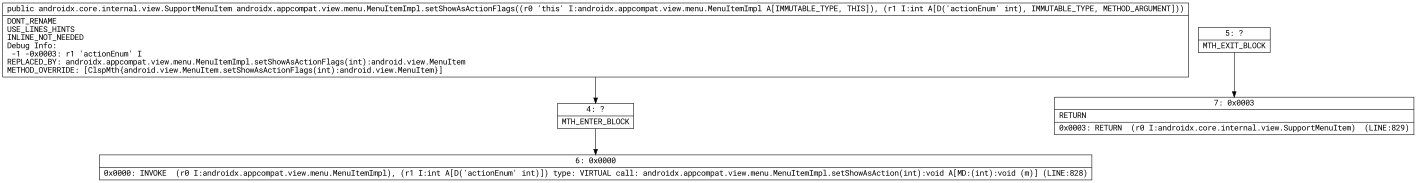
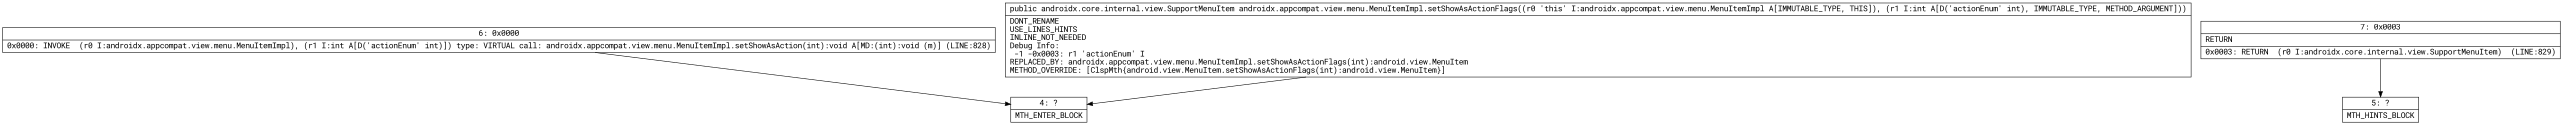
node "5: ?": text "MTH_EXIT_BLOCK" -> "MTH_HINTS_BLOCK"
edge "5: ?" -> "7: 0x0003": reversed
edge "4: ?" -> "6: 0x0000": reversed
